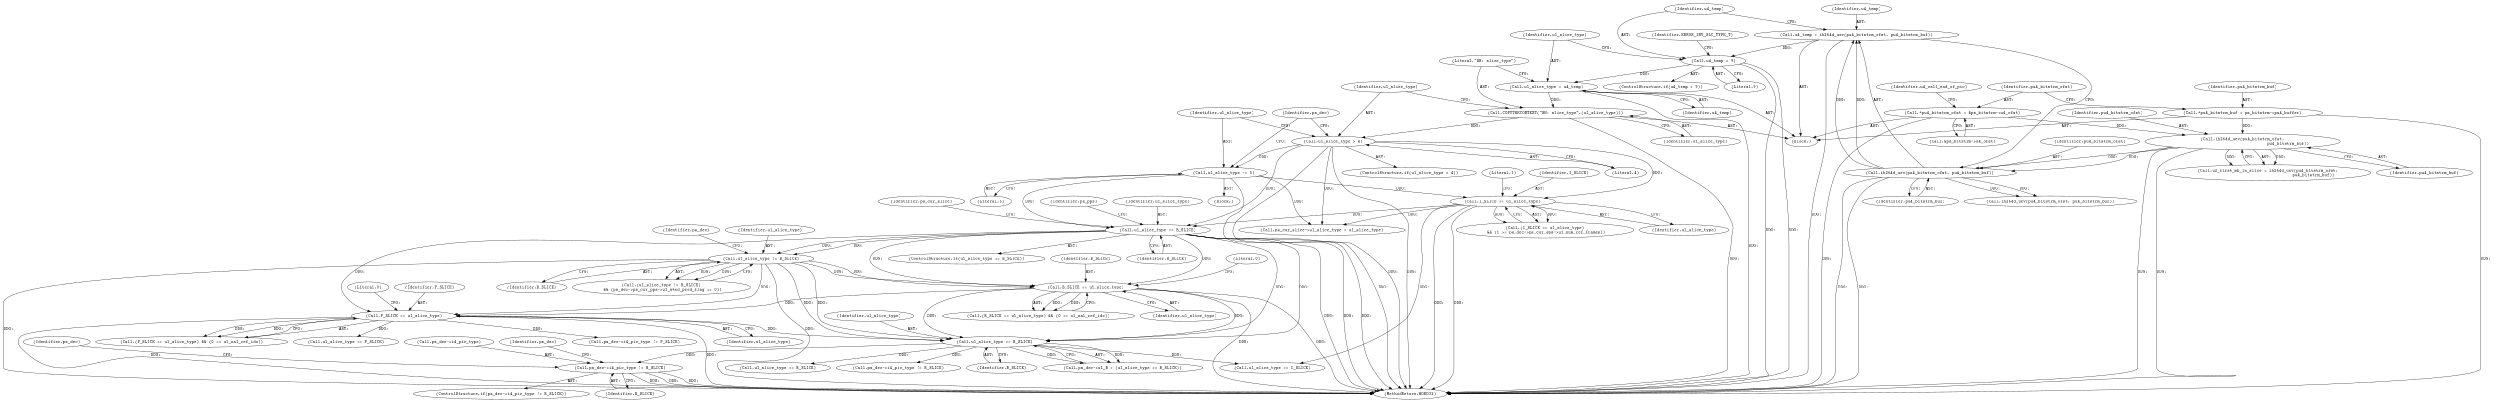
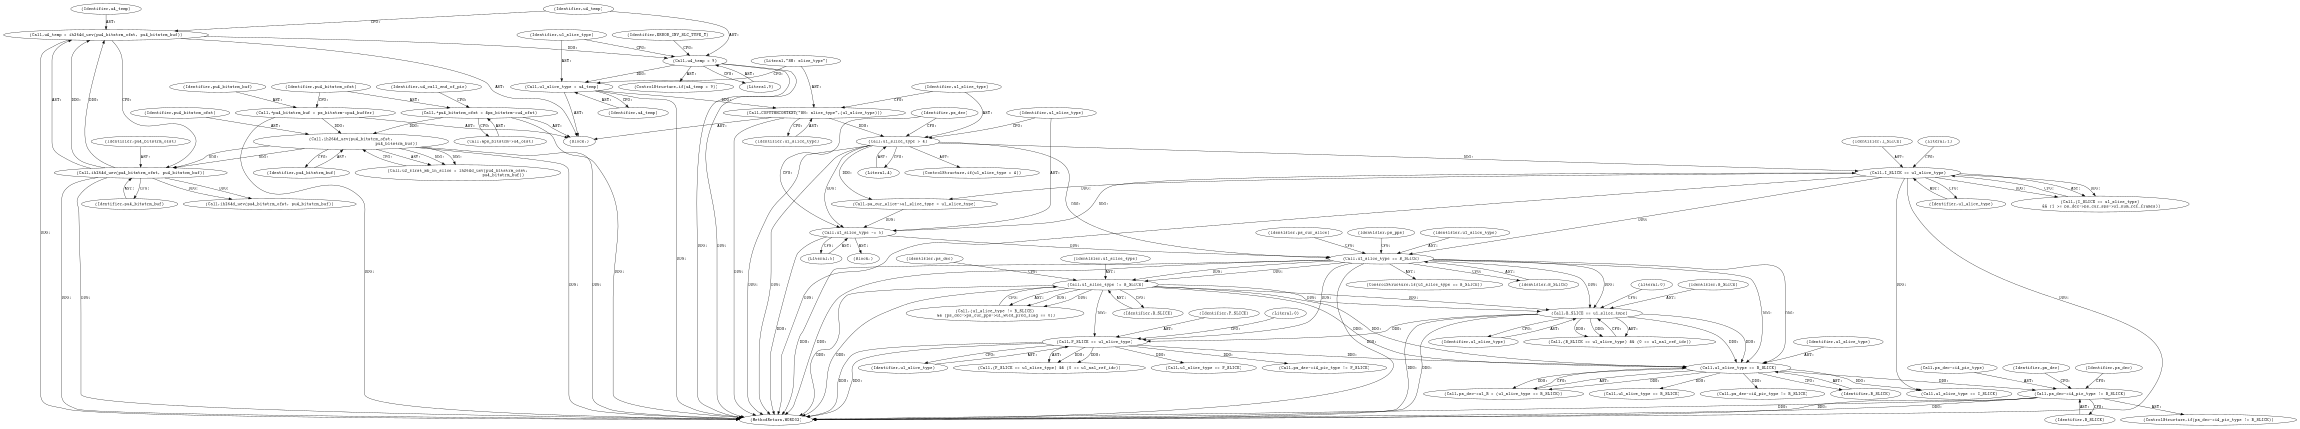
edge "(Call,u1_slice_type -= 5)" -> "(Call,ps_cur_slice->u1_slice_type = u1_slice_type)": reversed
edge "(Call,(P_SLICE == u1_slice_type) && (0 == u1_nal_ref_idc))" -> "(Call,P_SLICE == u1_slice_type)": removed, label "CFG:"
